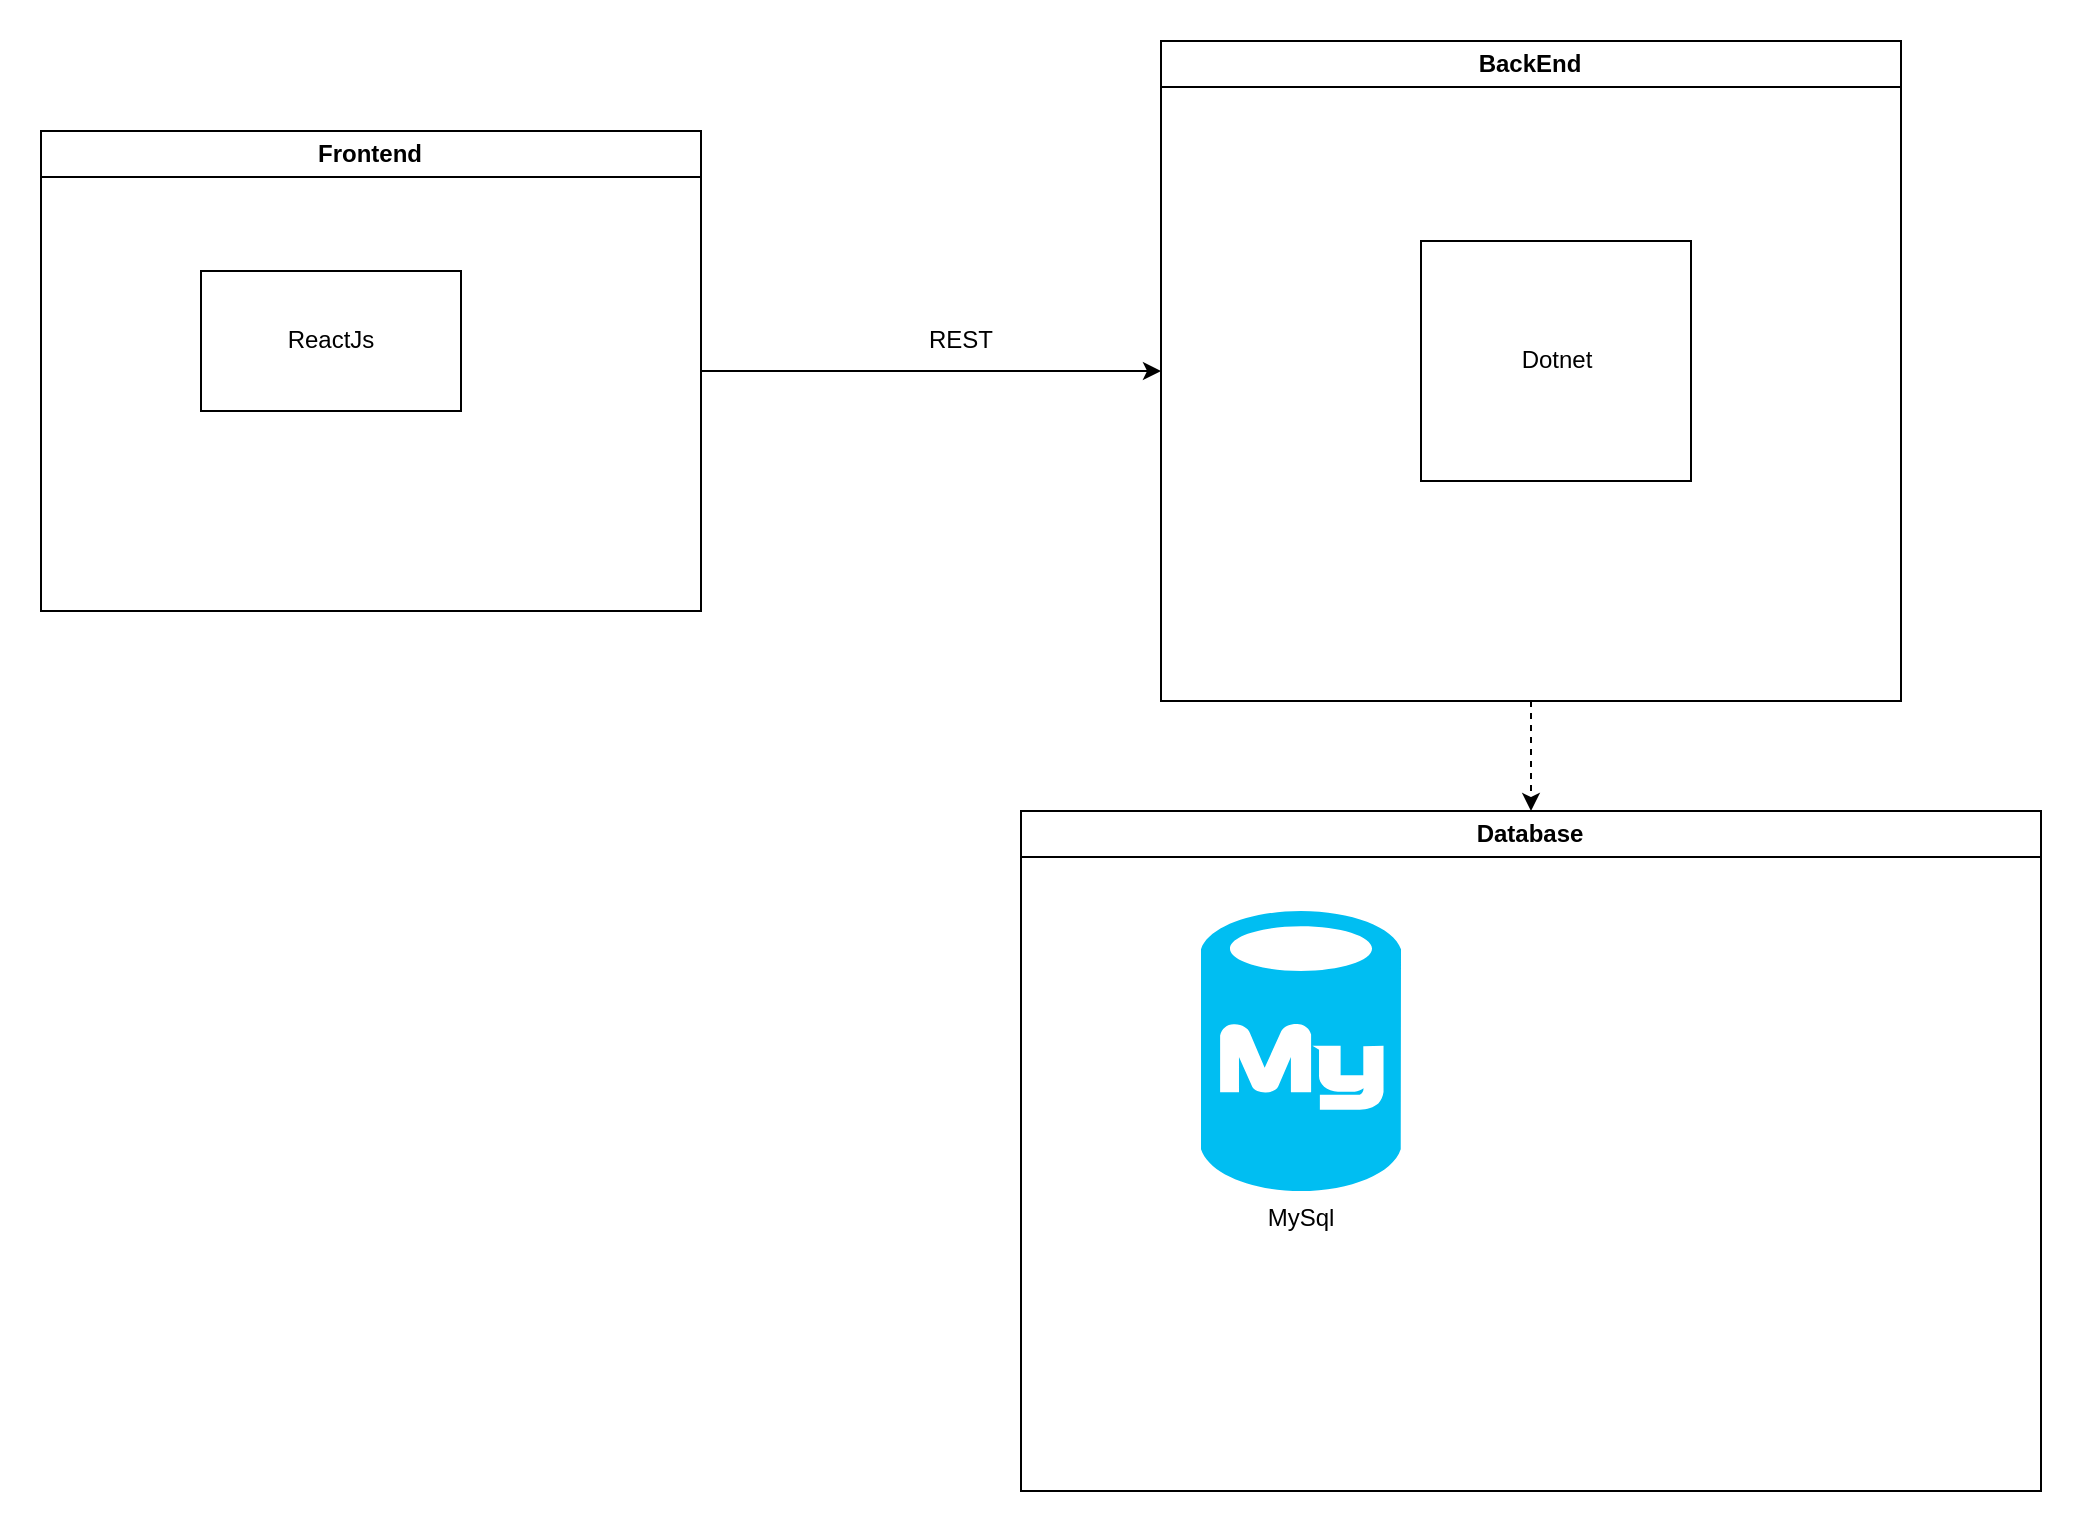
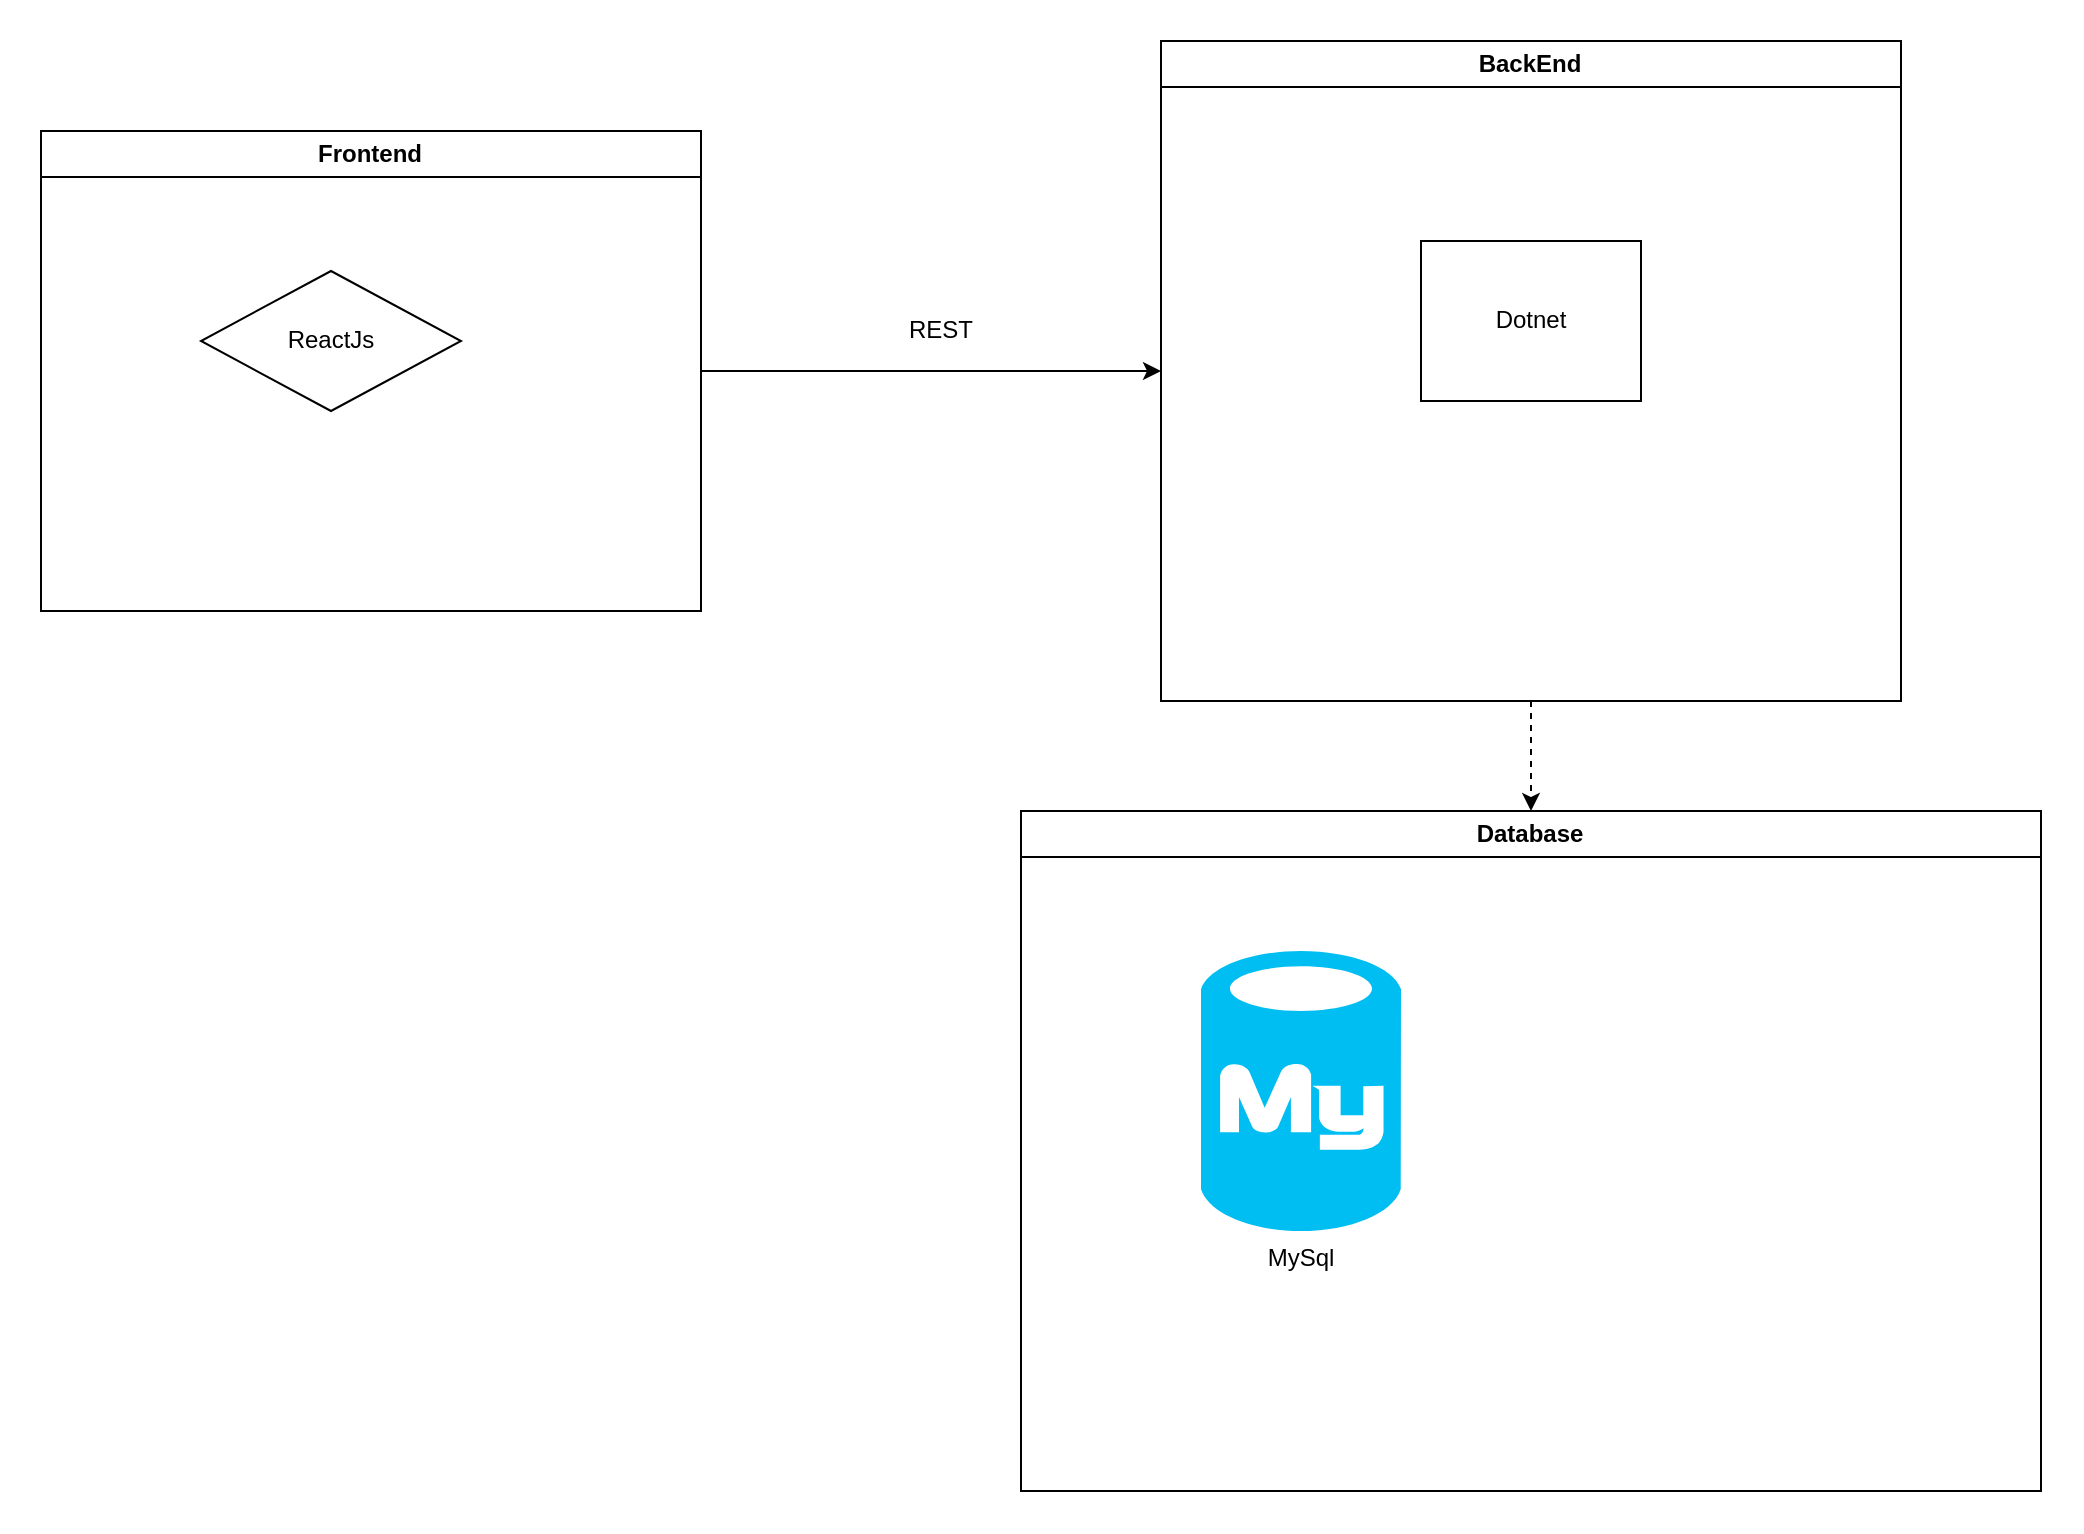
node "ReactJs": shape rectangle -> diamond
node "REST": moved (961, 341) -> (941, 331)
node "Dotnet": size 270x240 -> 220x160
node "MySql": moved (1301, 1051) -> (1301, 1091)
